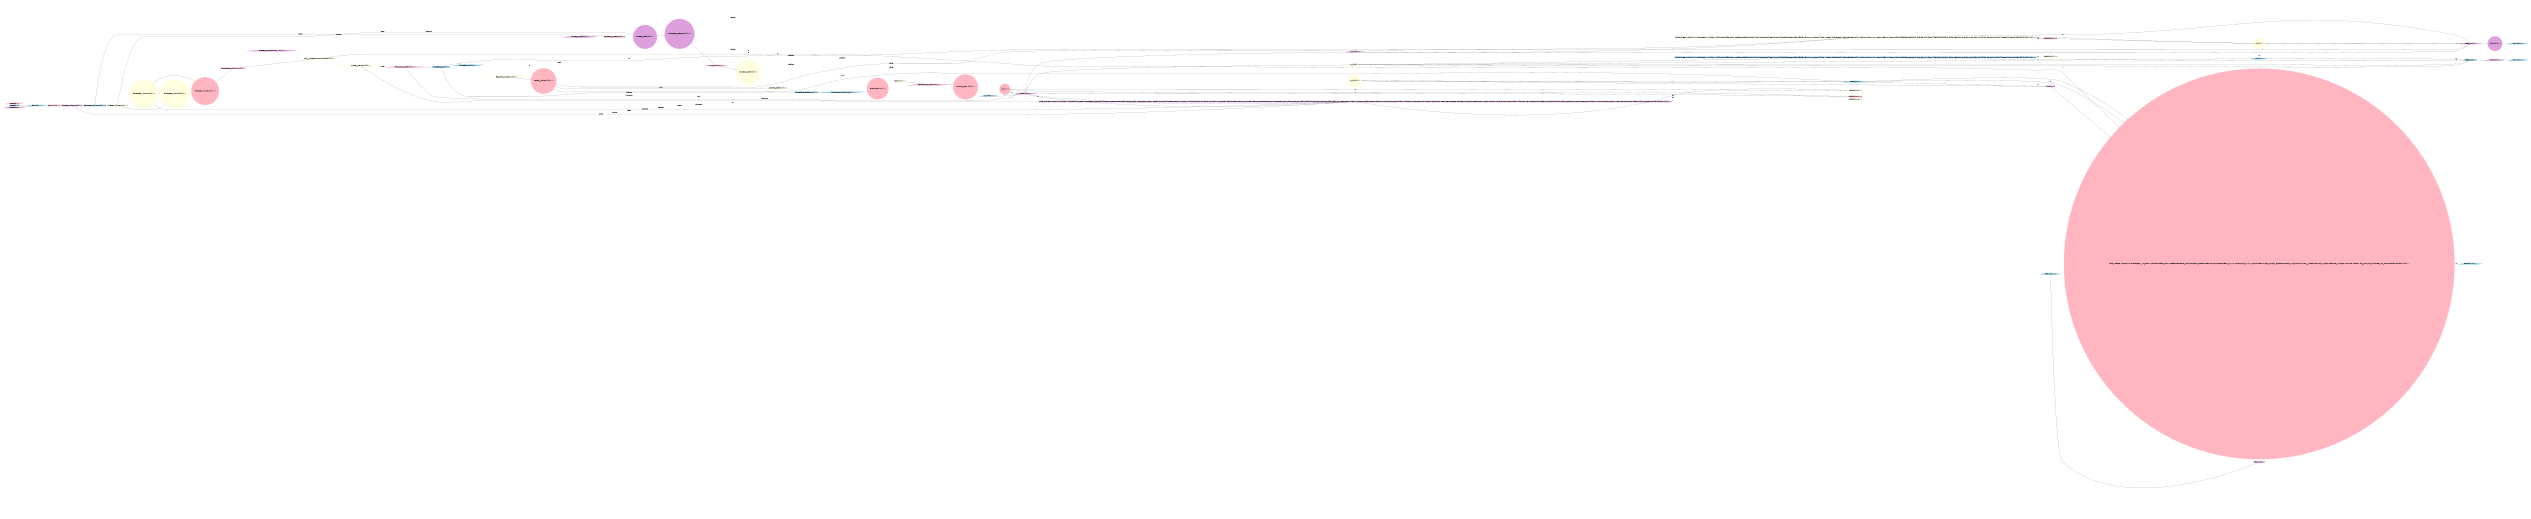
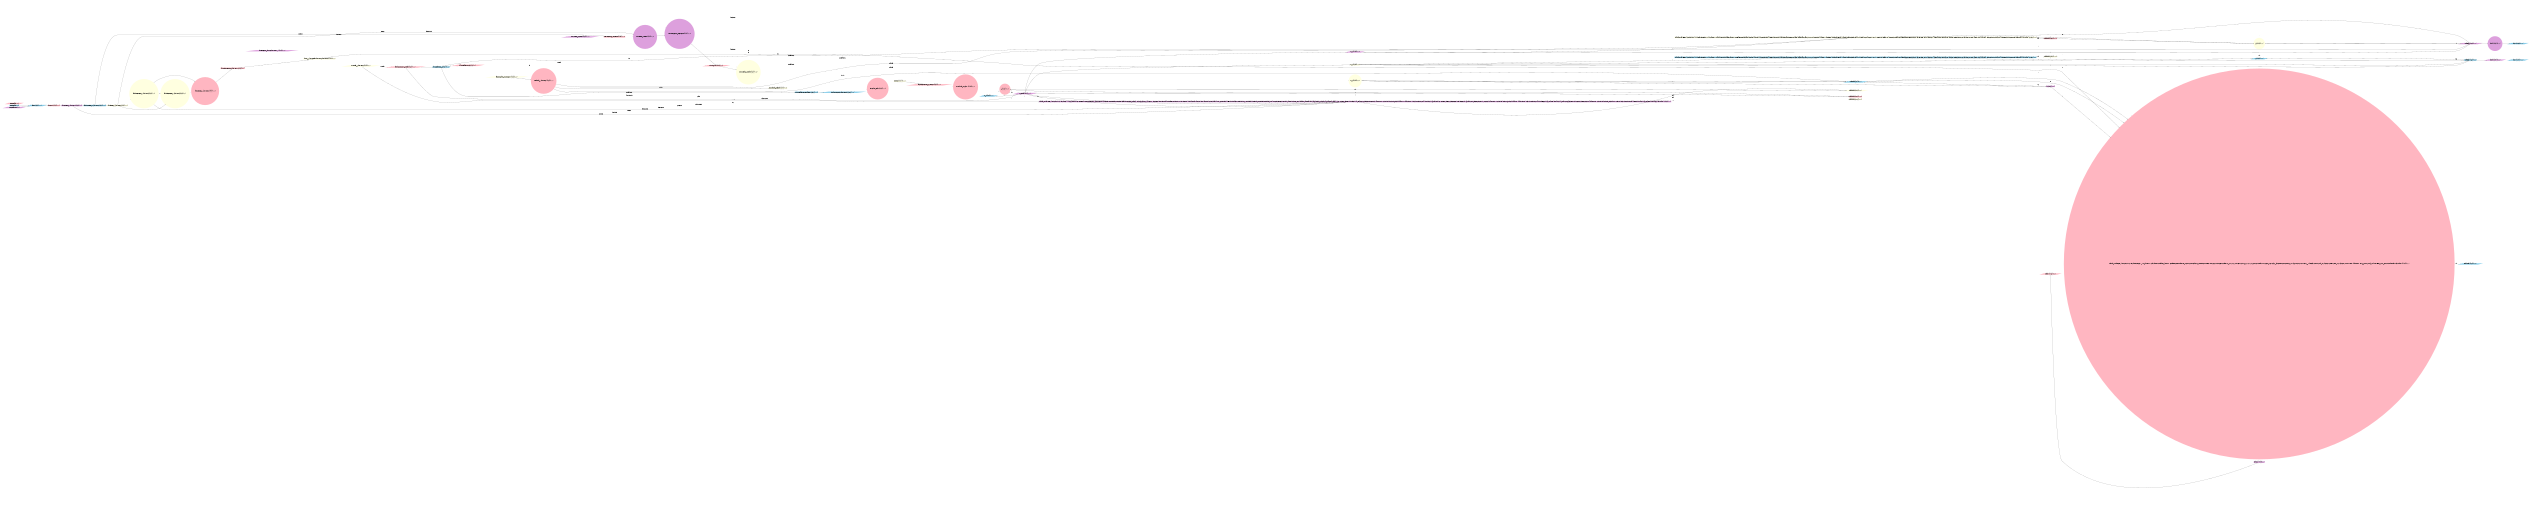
node "final int percentRealtimeQuery = 75@@@14@@@['0', '0', '1']": fillcolor skyblue -> lightpink
node "thread.start()@@@176@@@['0', '0', '1']": fillcolor skyblue -> lightpink
